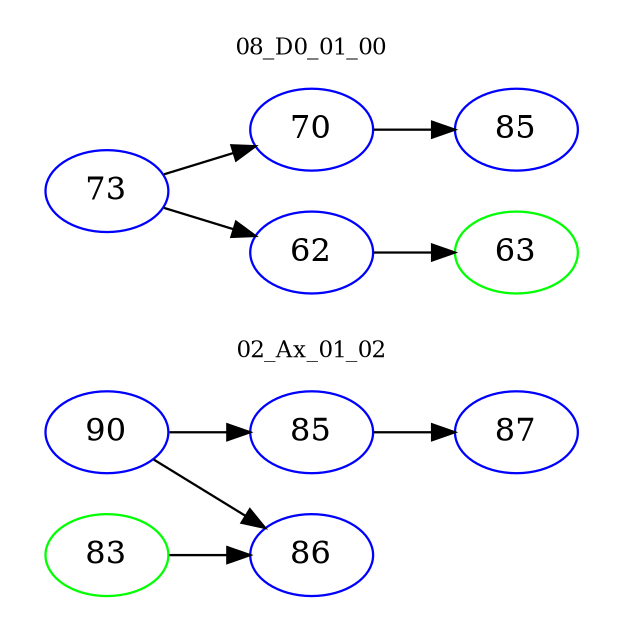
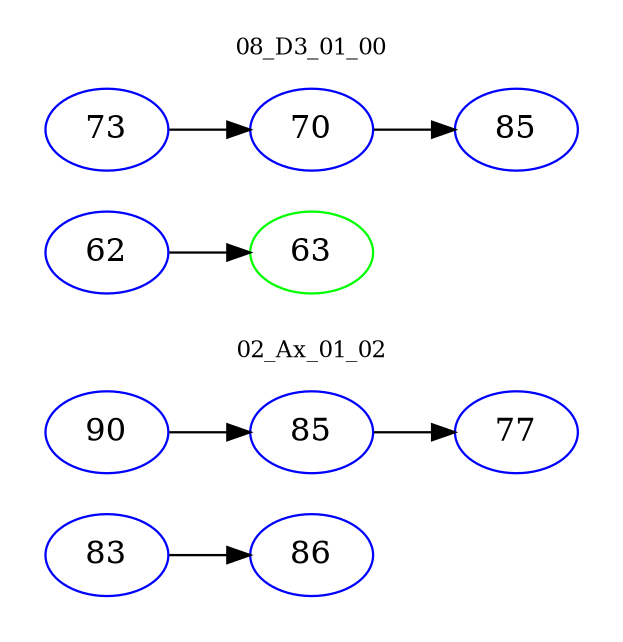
cluster "08_D0_01_00": label "08_D0_01_00" -> "08_D3_01_00"
edge "73" -> "62": removed
node "87": label "87" -> "77"
edge "90" -> "86": removed
node "83": color green -> blue
